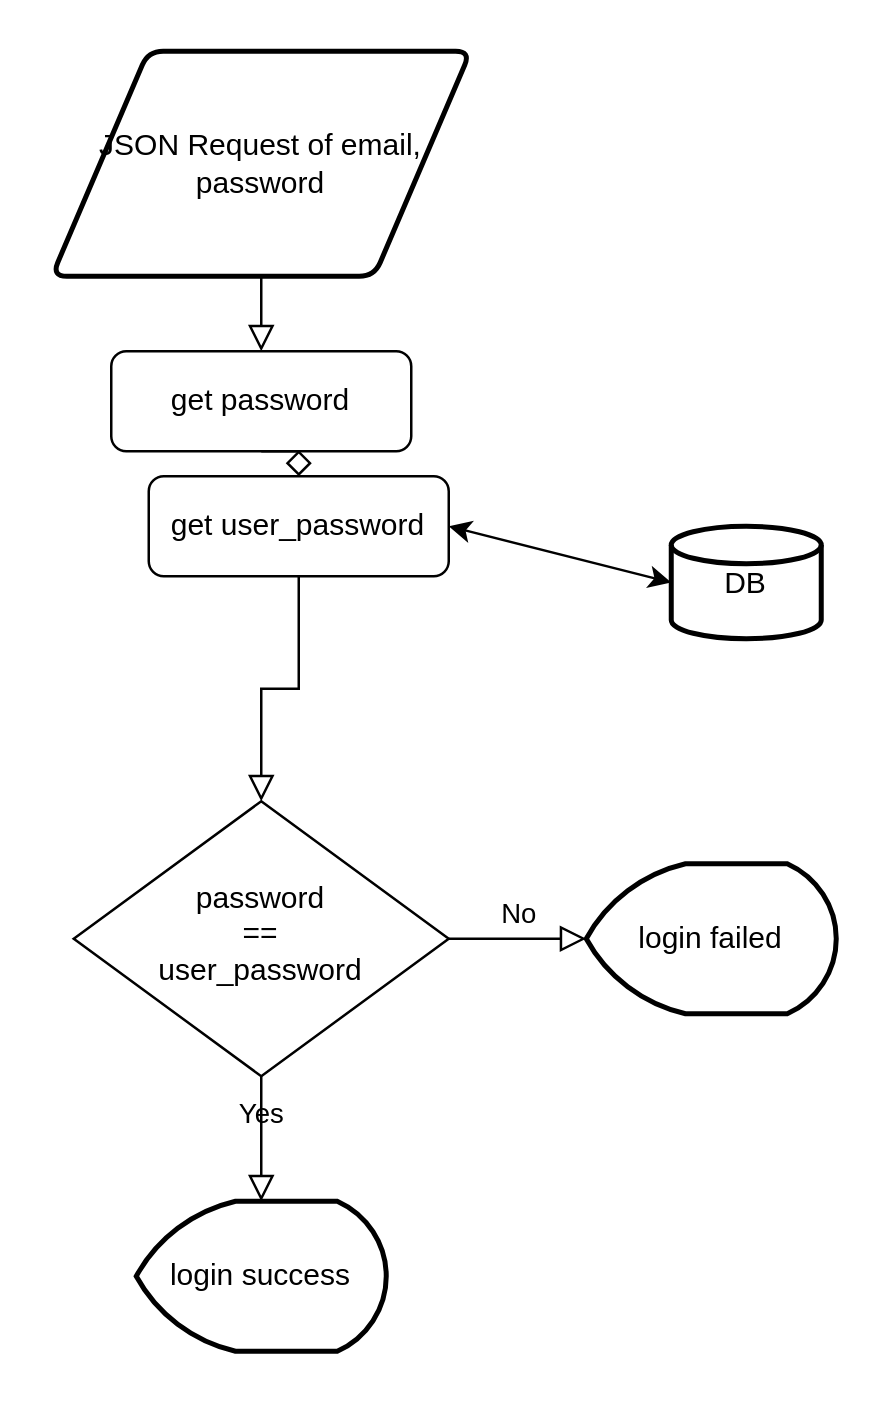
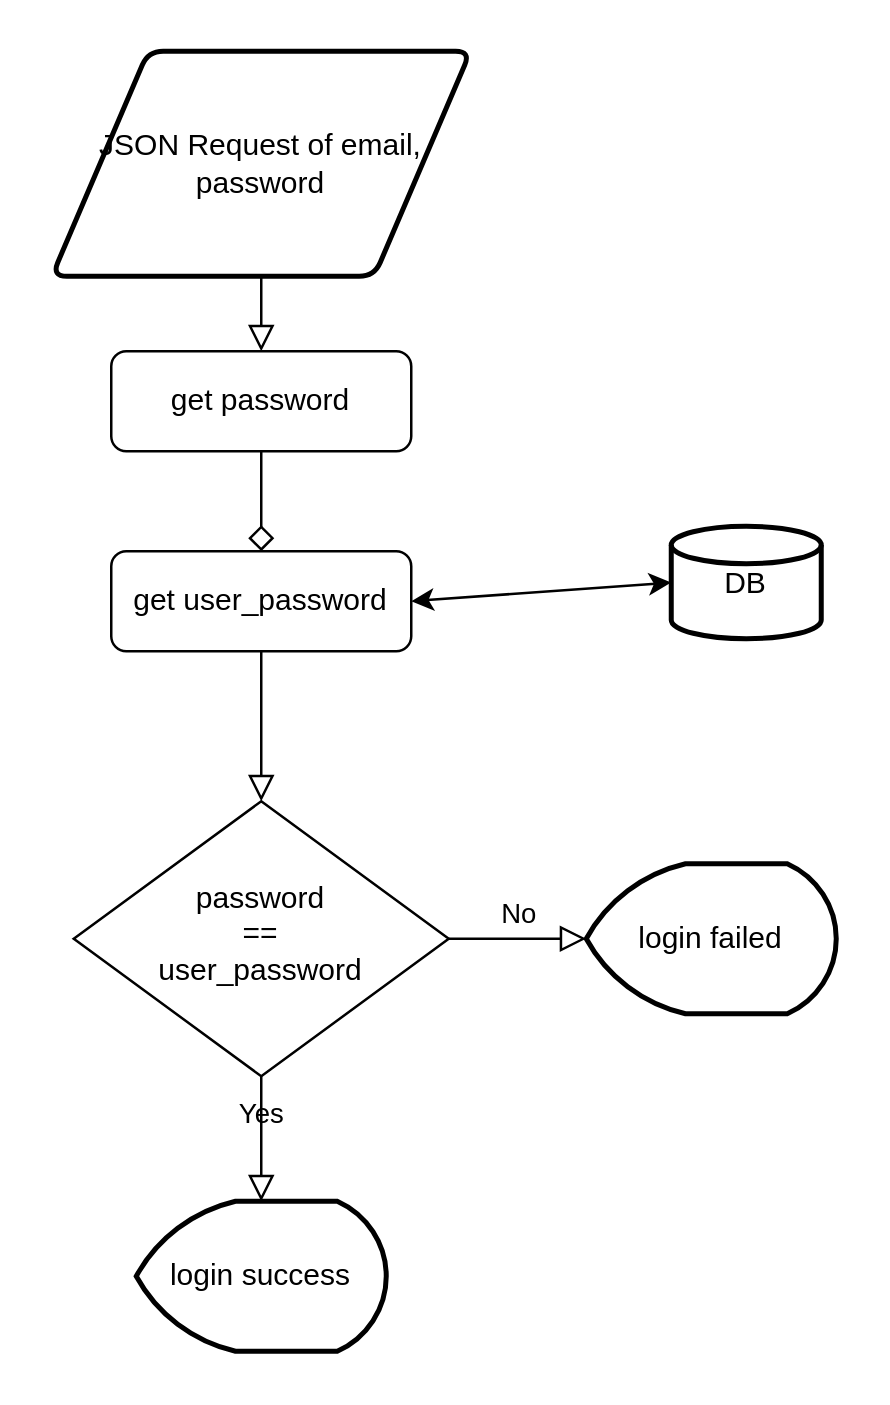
node "get user_password": moved (299, 526) -> (261, 601)
